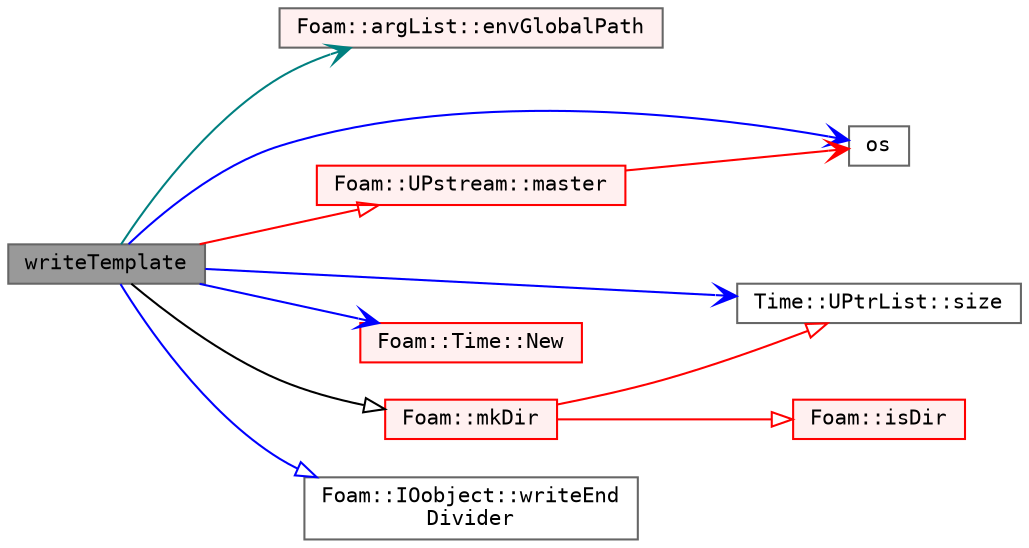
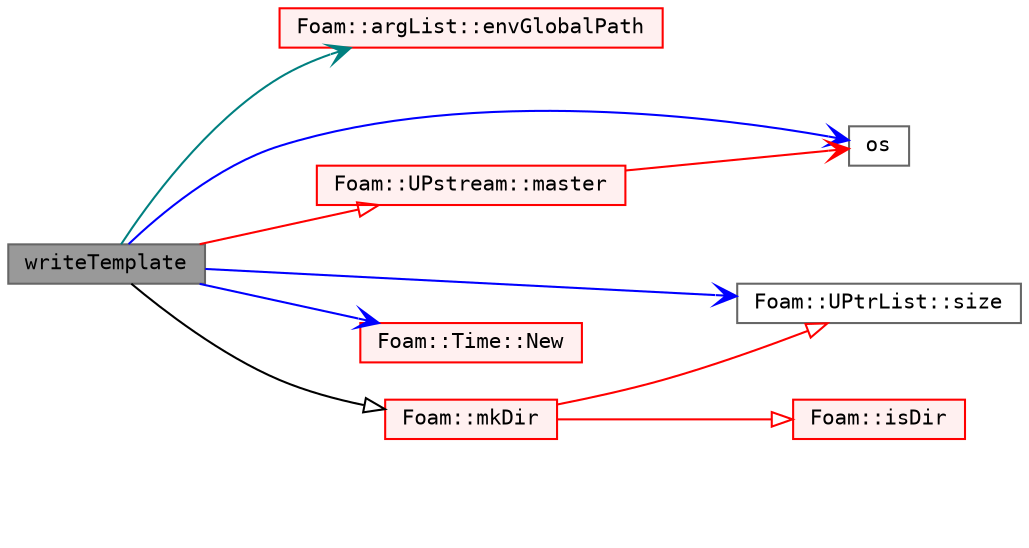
node "Foam::argList::envGlobalPath": color grey40 -> red
node "Time::UPtrList::size": label "Time::UPtrList::size" -> "Foam::UPtrList::size"
node "Foam::IOobject::writeEnd Divider": removed
